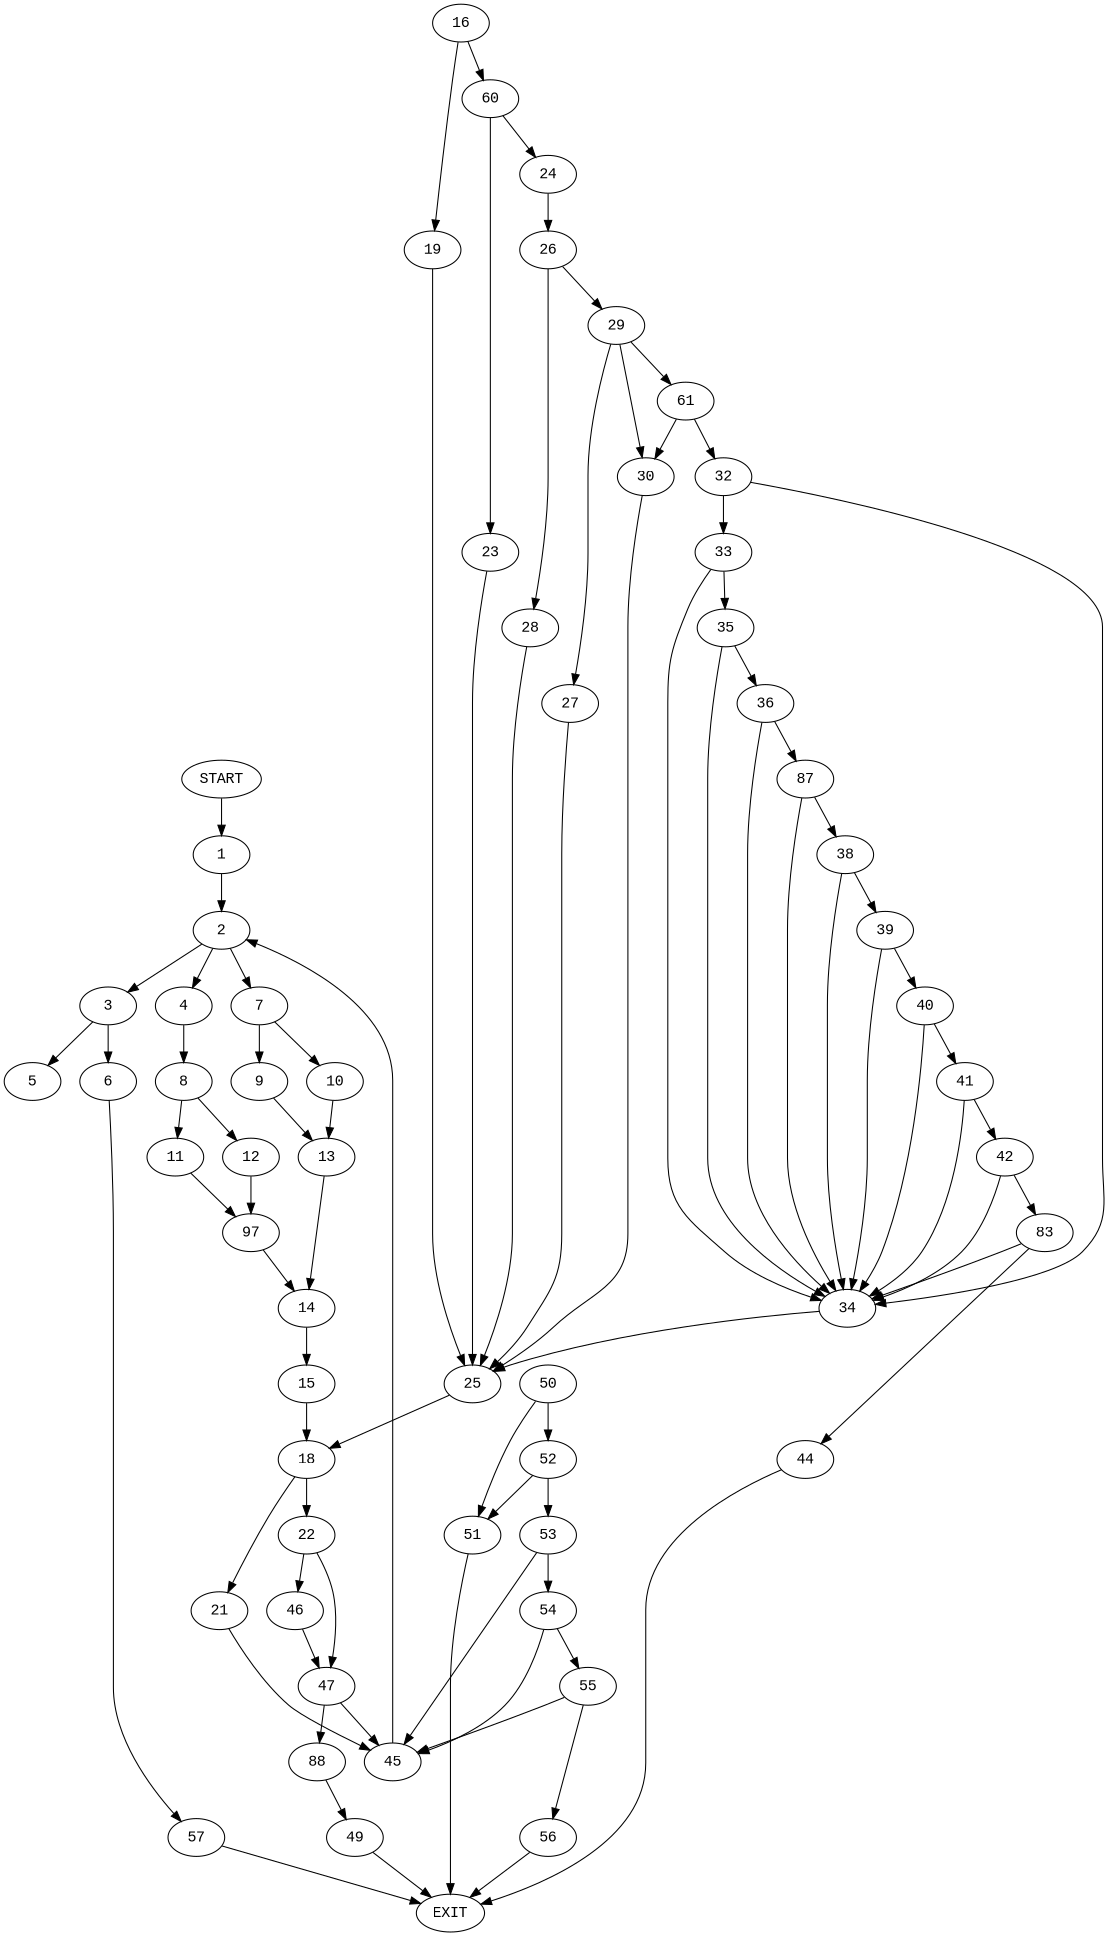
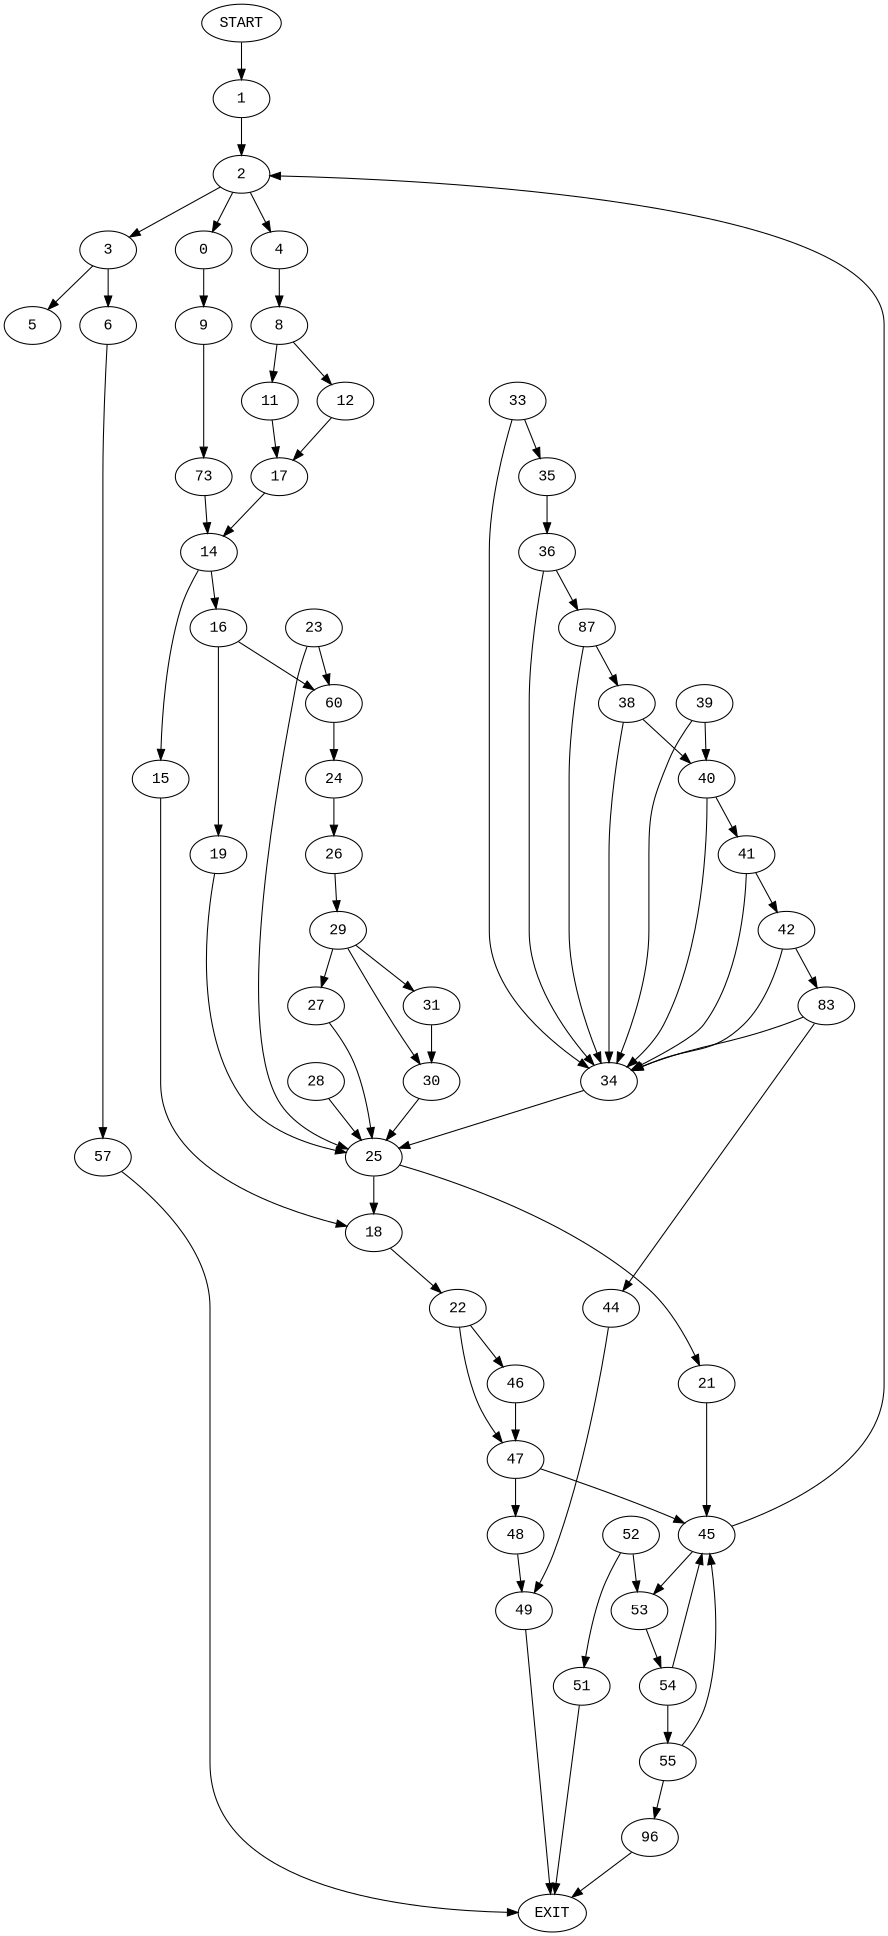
edge "60" -> "23": reversed
node "61": label "61" -> "31"
edge "26" -> "28": removed
node "32": removed
edge "14" -> "16": added
edge "38" -> "39": now "38" -> "40"
edge "35" -> "34": removed
node "7": label "7" -> "0"
node "10": removed
node "13": label "13" -> "73"
node "97": label "97" -> "17"
node "50": removed
edge "18" -> "21": now "25" -> "21"
edge "53" -> "45": reversed
edge "44" -> "EXIT": now "44" -> "49"
node "88": label "88" -> "48"
node "56": label "56" -> "96"
